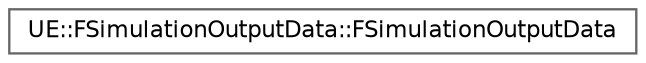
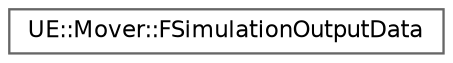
node "UE::FSimulationOutputData::FSimulationOutputData": label "UE::FSimulationOutputData::FSimulationOutputData" -> "UE::Mover::FSimulationOutputData"
